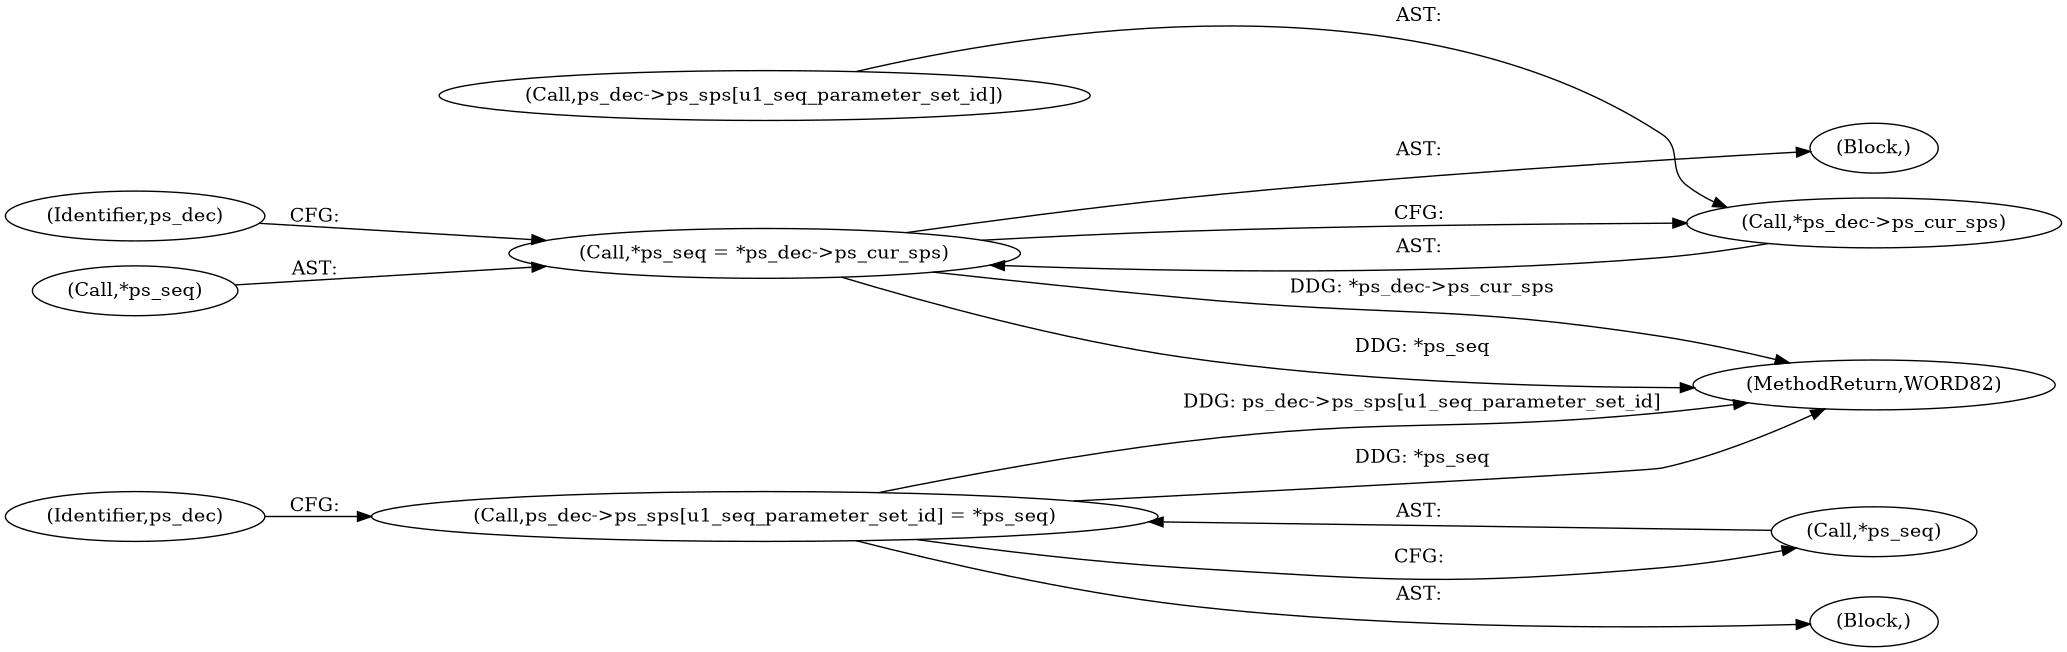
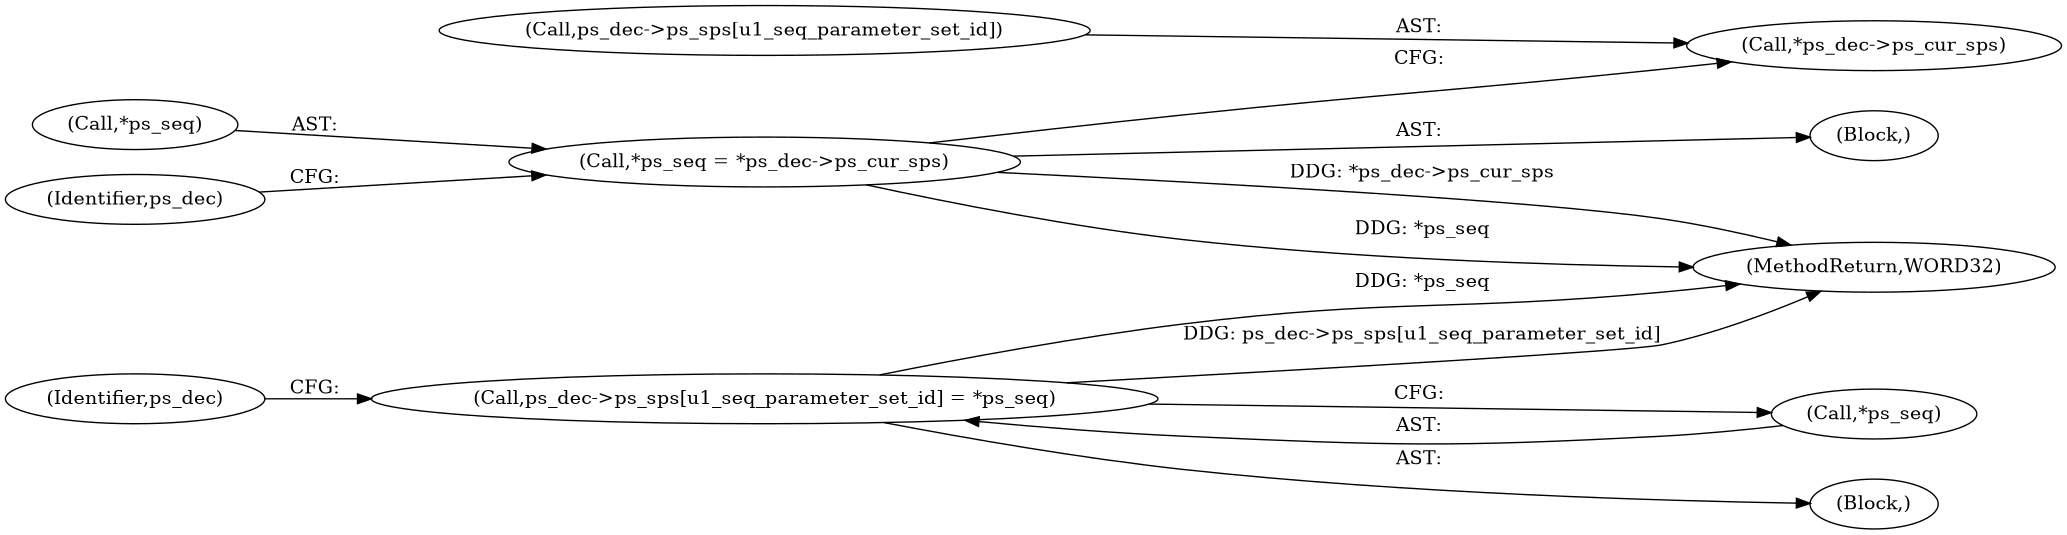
edge "(Call,*ps_dec->ps_cur_sps)" -> "(Call,*ps_seq = *ps_dec->ps_cur_sps)": removed, label "AST:"
node "(MethodReturn,WORD82)": label "(MethodReturn,WORD82)" -> "(MethodReturn,WORD32)"
